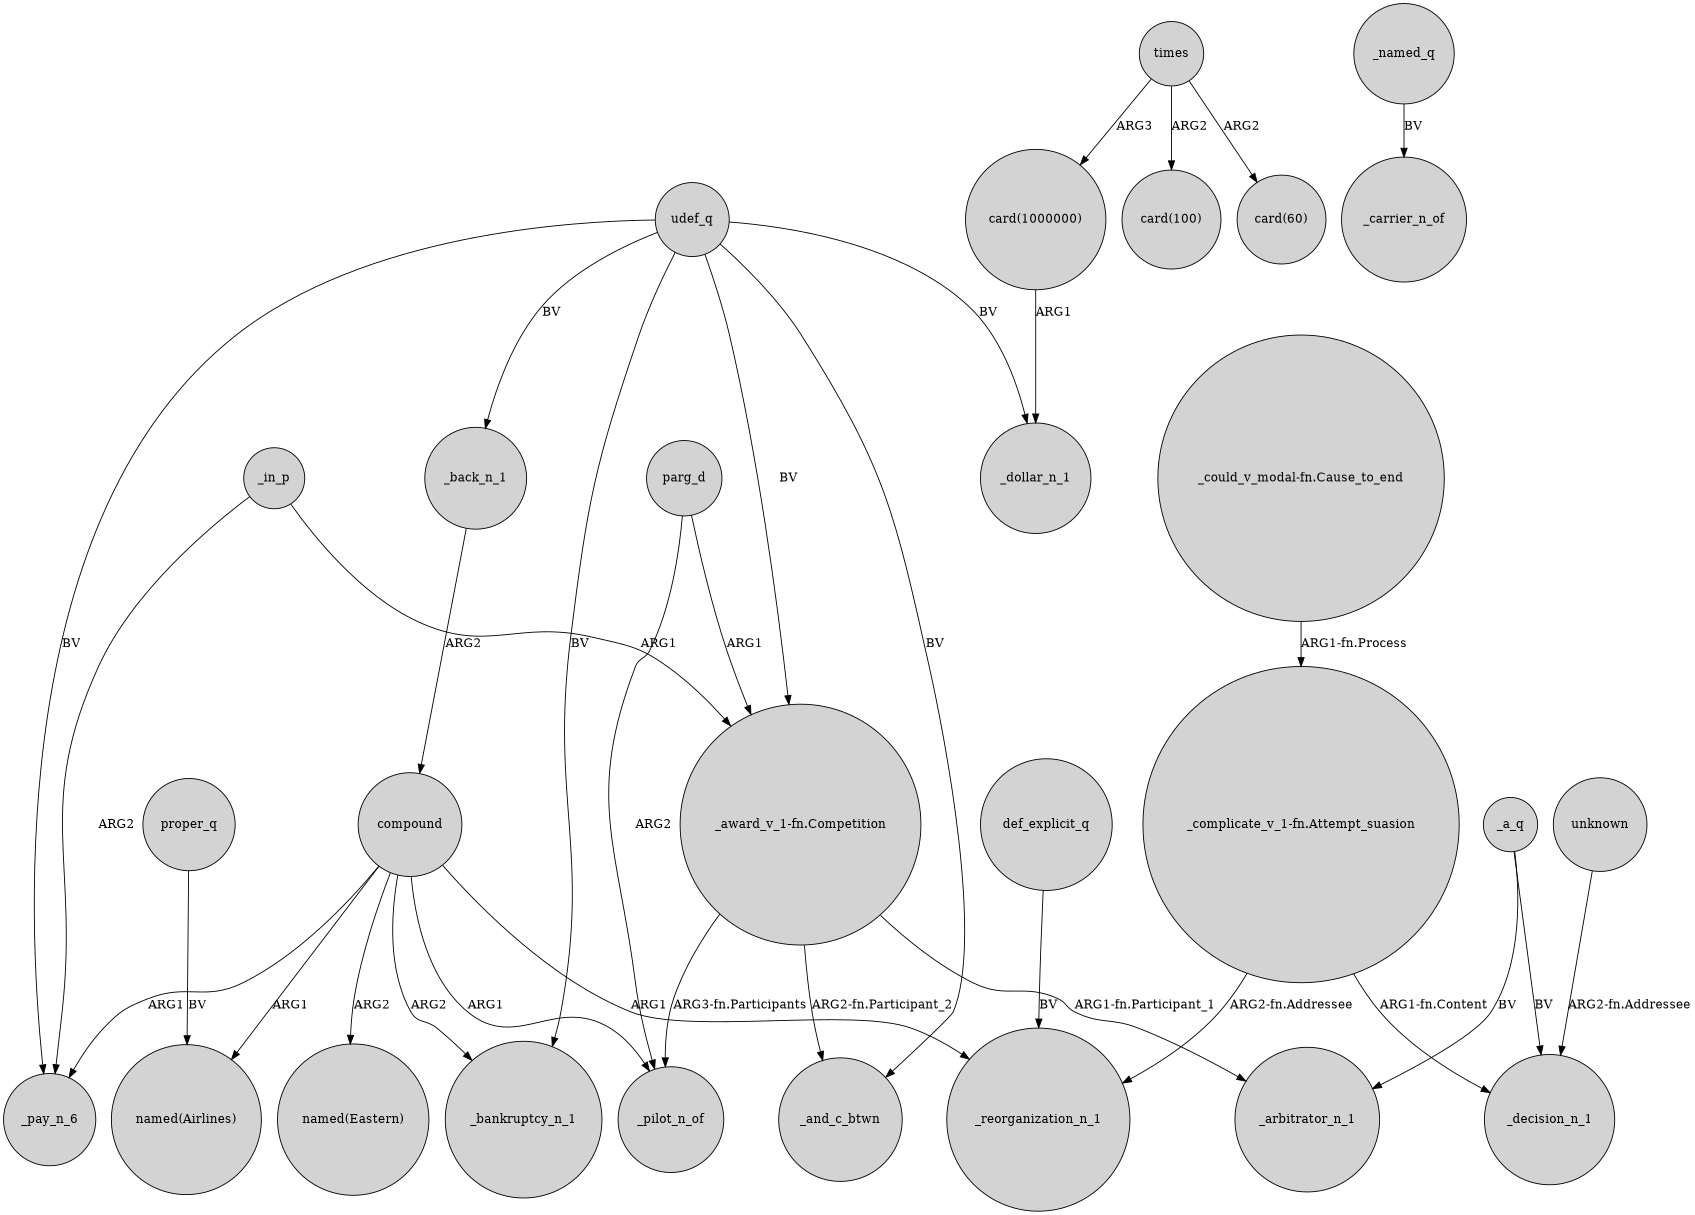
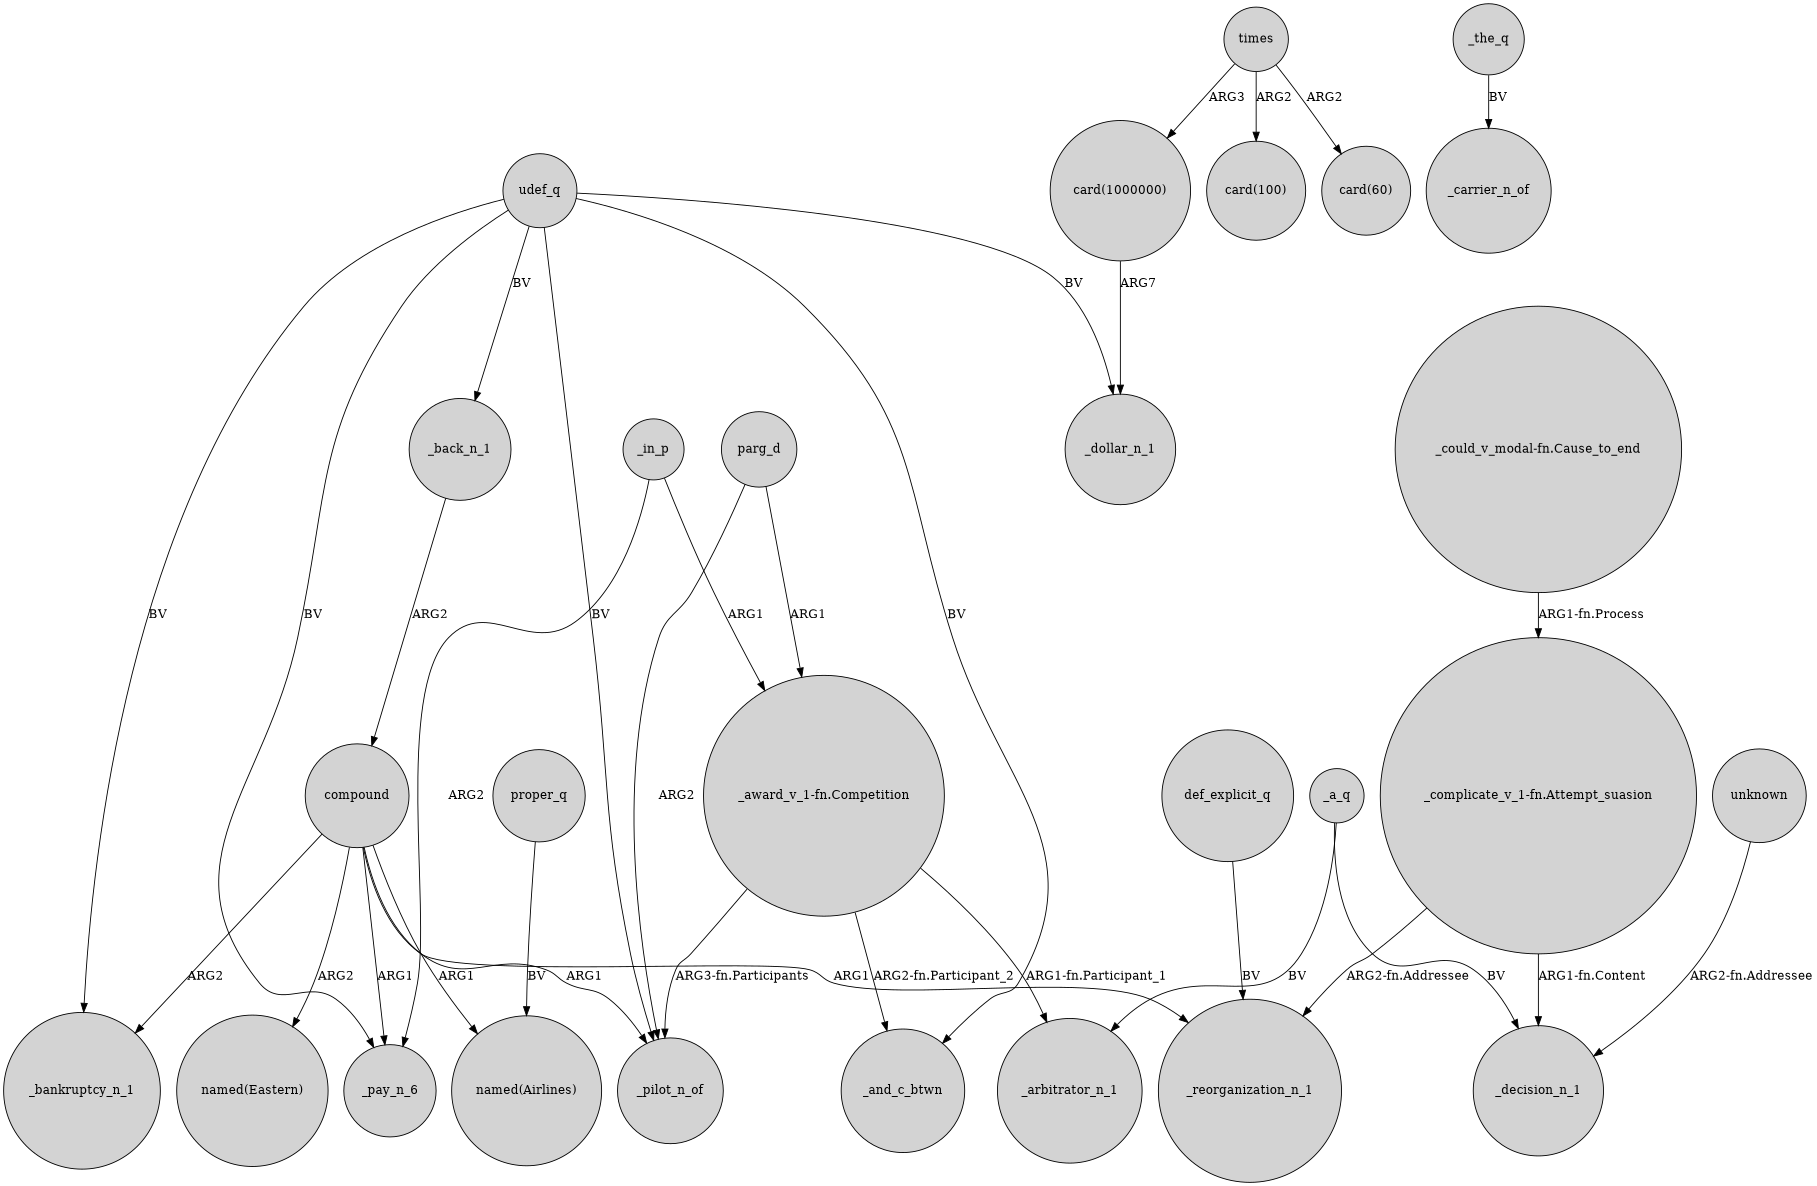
node "_named_q": label "_named_q" -> "_the_q"
edge "card(1000000)" -> "_dollar_n_1": label "ARG1" -> "ARG7"
edge "udef_q" -> "_award_v_1-fn.Competition": now "udef_q" -> "_pilot_n_of"
